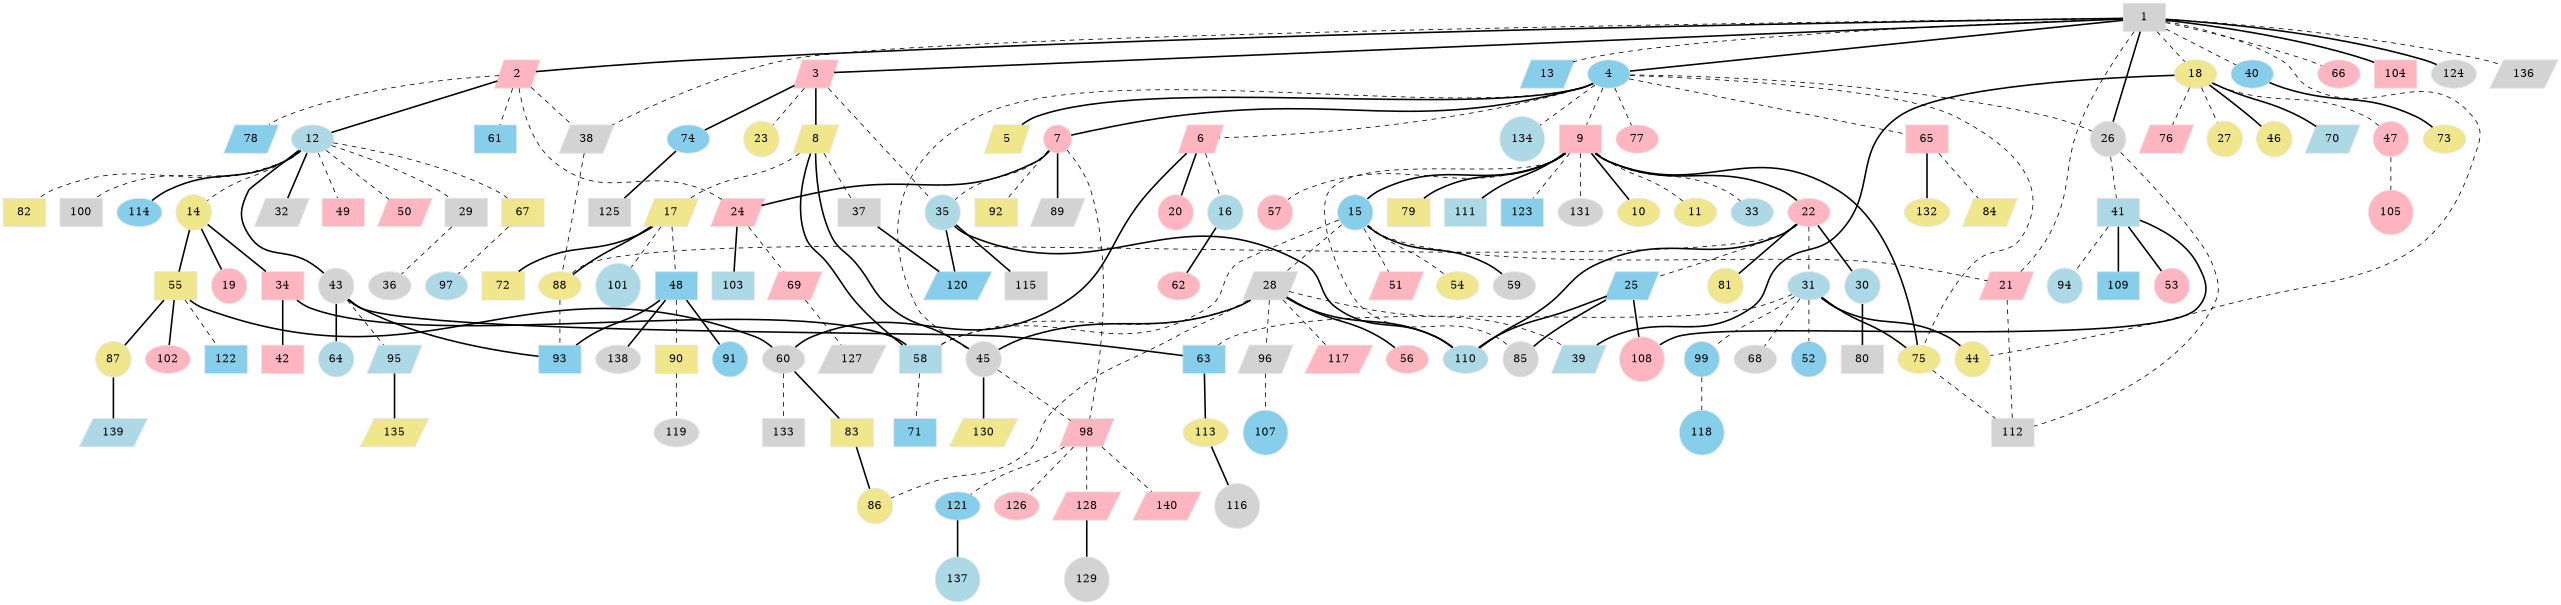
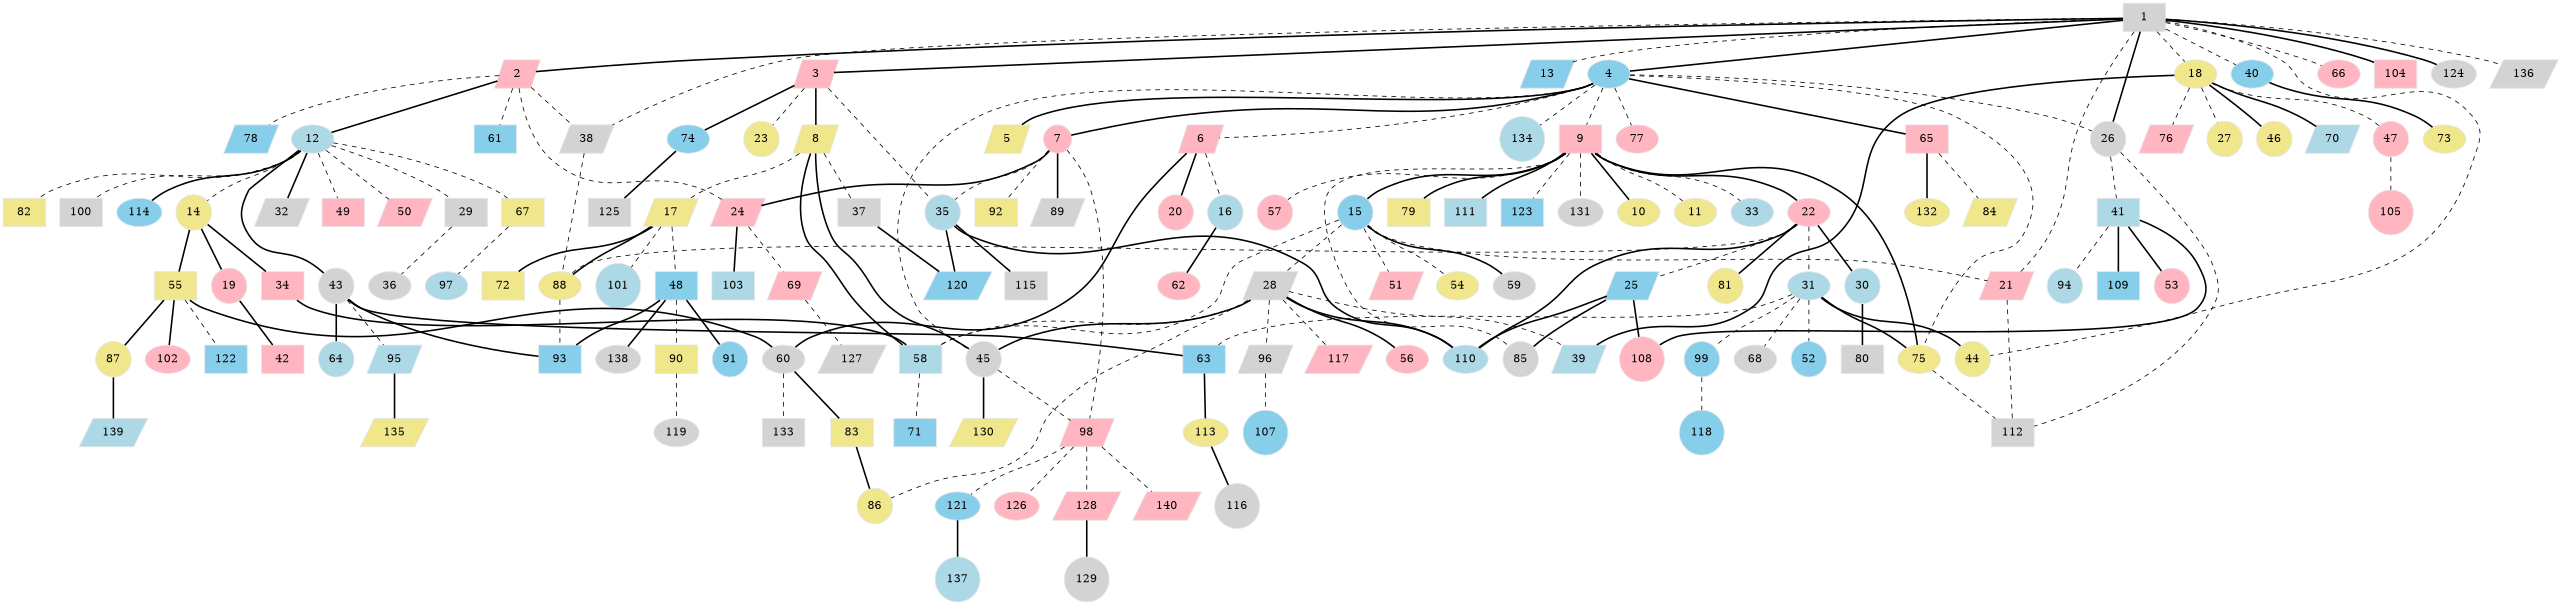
edge "4" -- "65": style dashed -> bold
edge "34" -- "42": now "19" -- "42"
